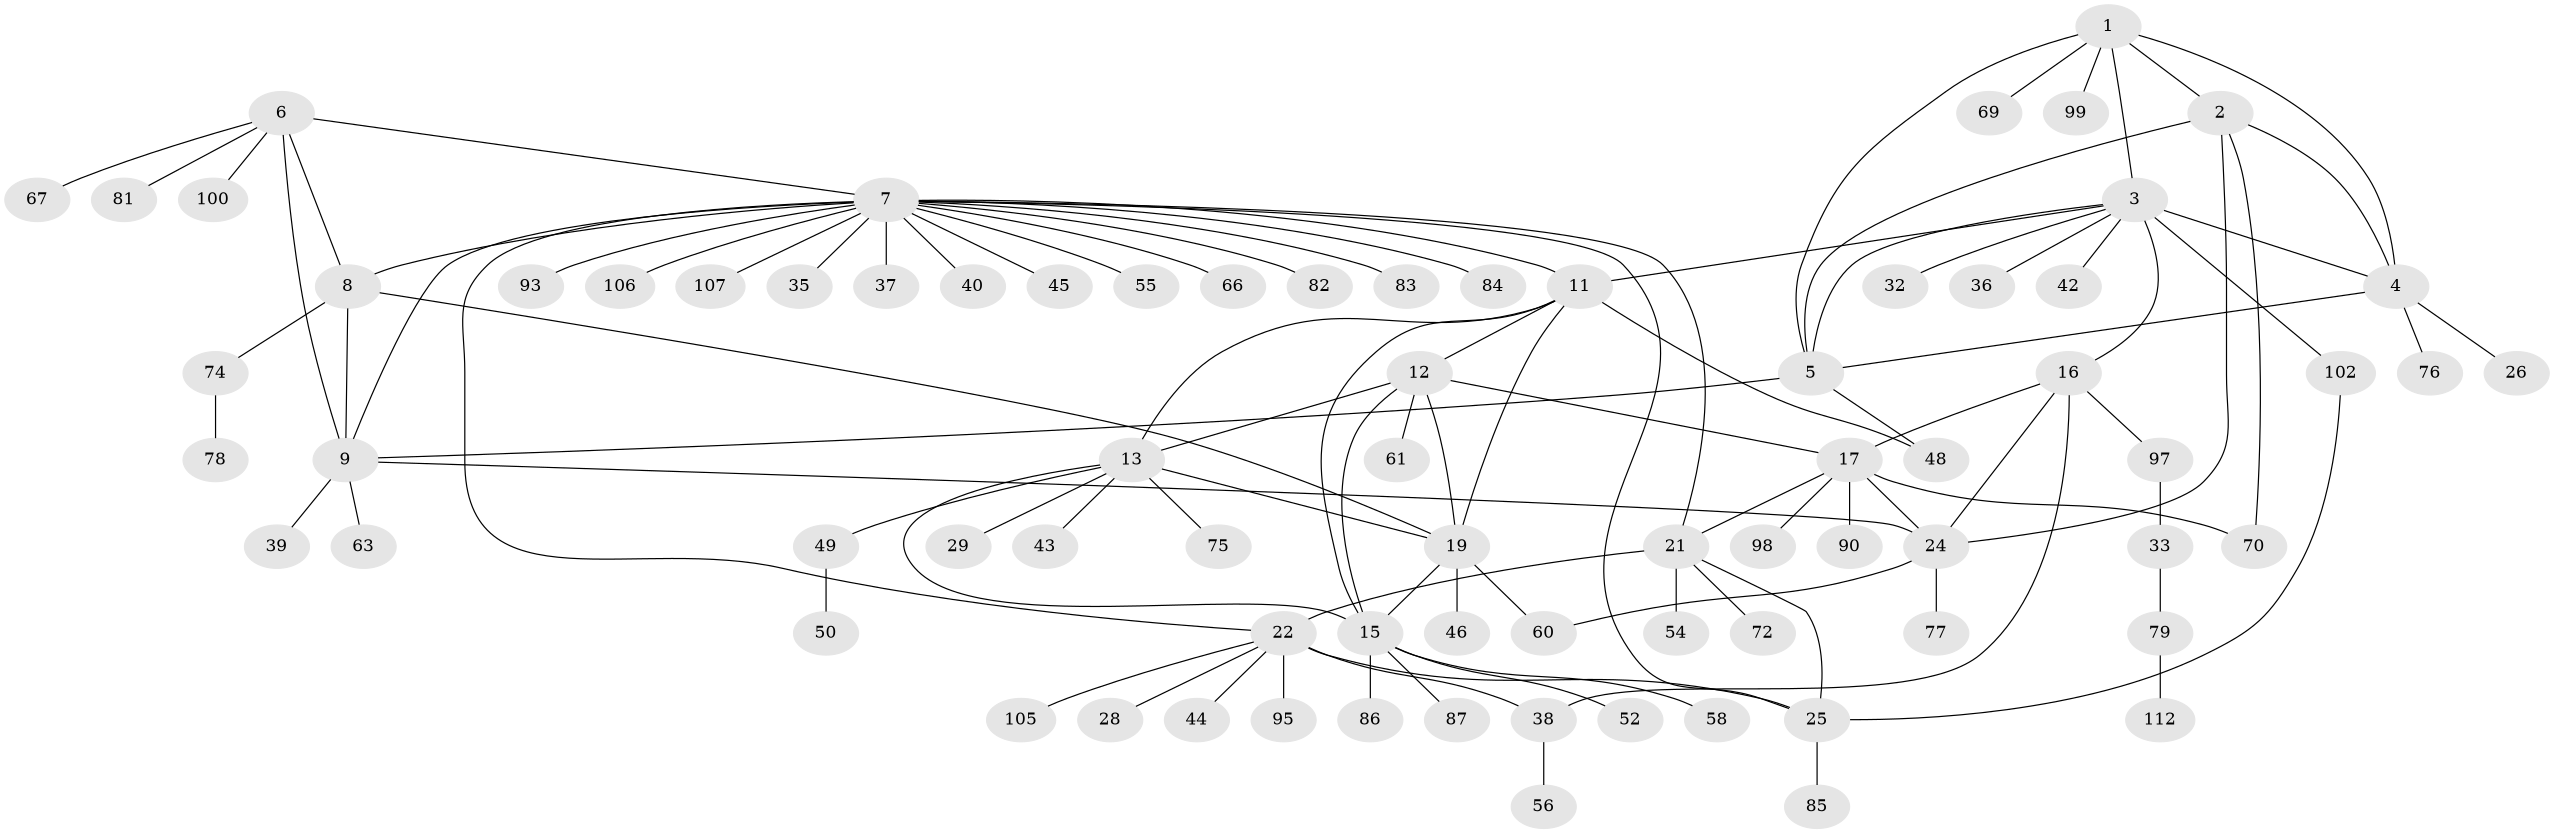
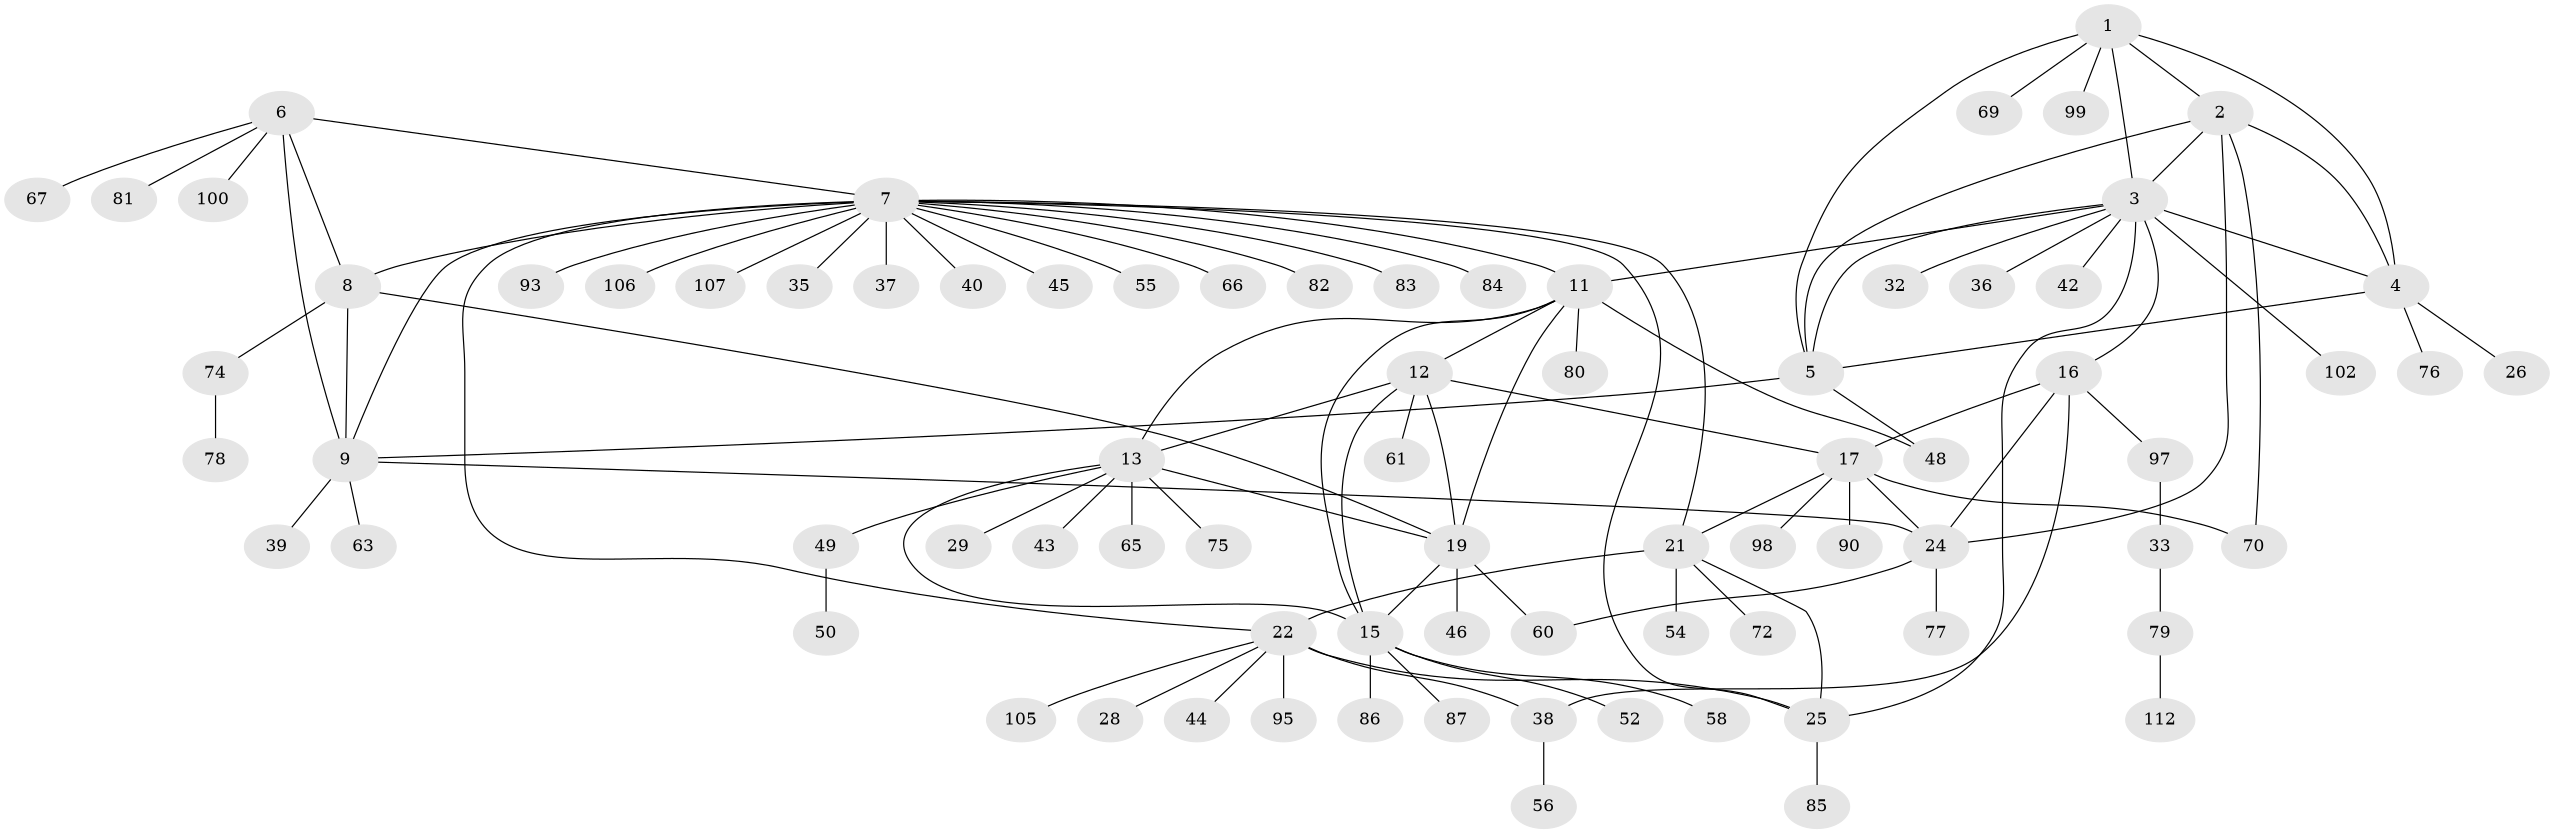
edge "2" -- "3": added
node "80": added
node "65": added
edge "102" -- "25": now "3" -- "25"
